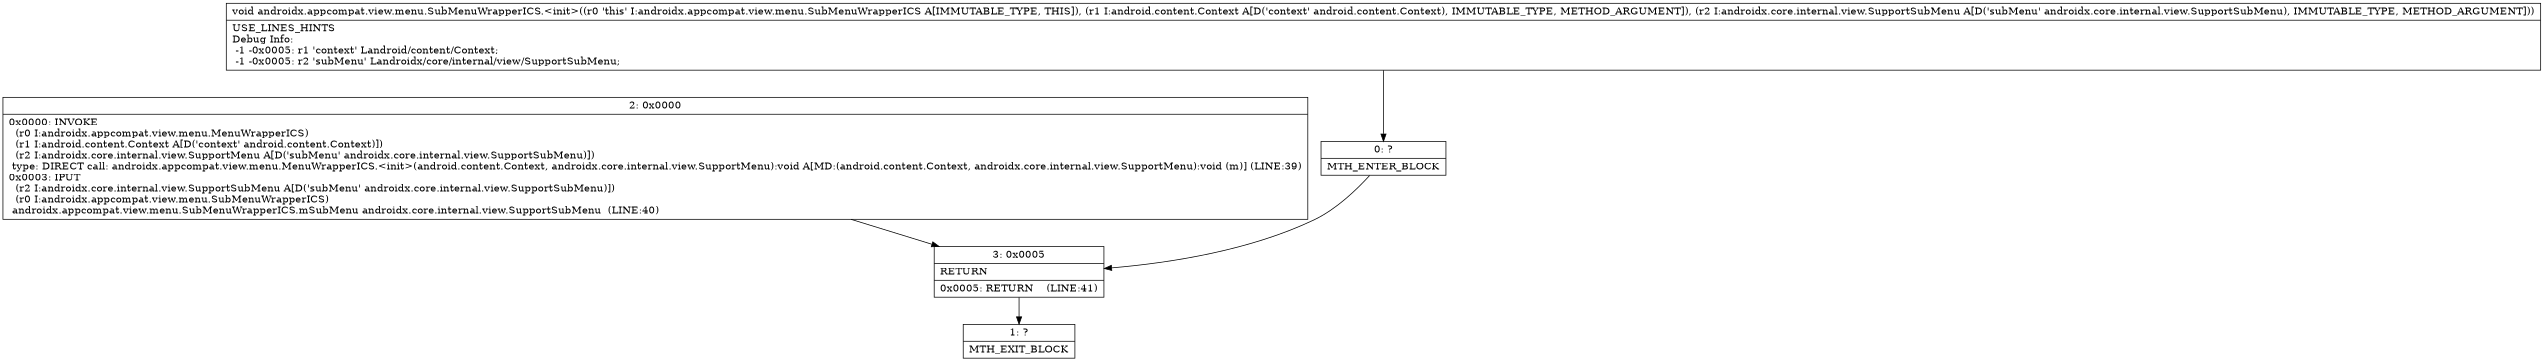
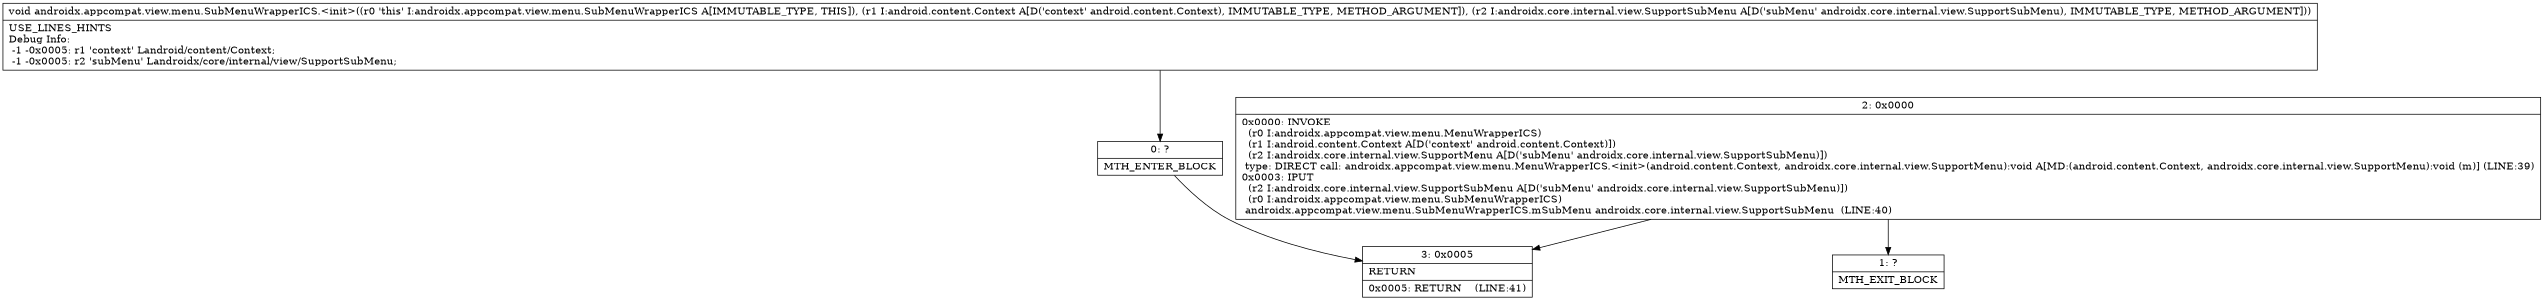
edge "3: 0x0005" -> "1: ?": now "2: 0x0000" -> "1: ?"
